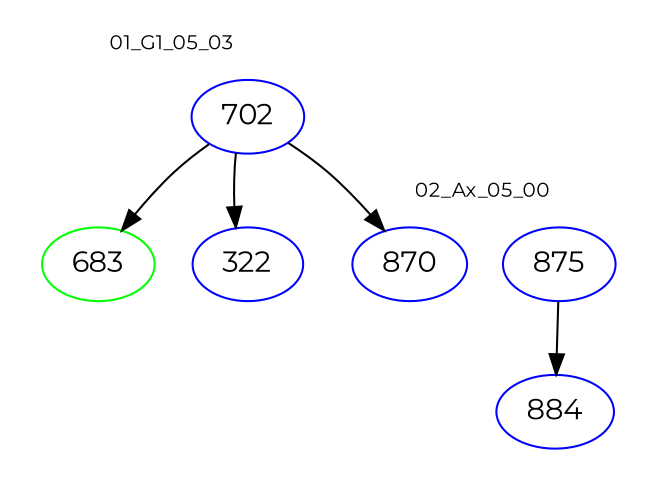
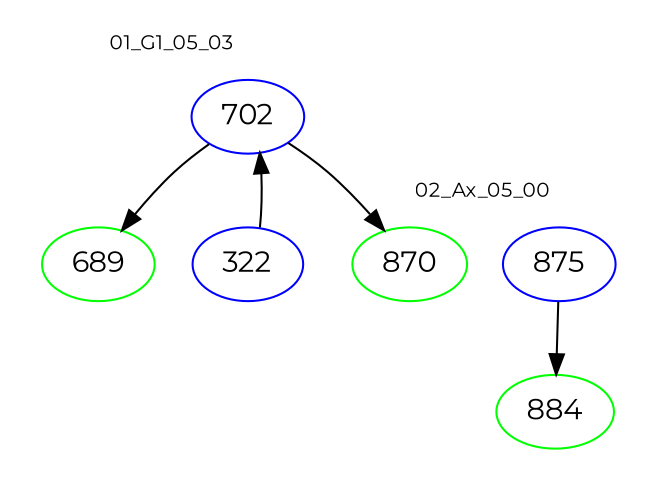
edge "702" -> "322": reversed
node "683": label "683" -> "689"
node "870": color blue -> green
node "884": color blue -> green
